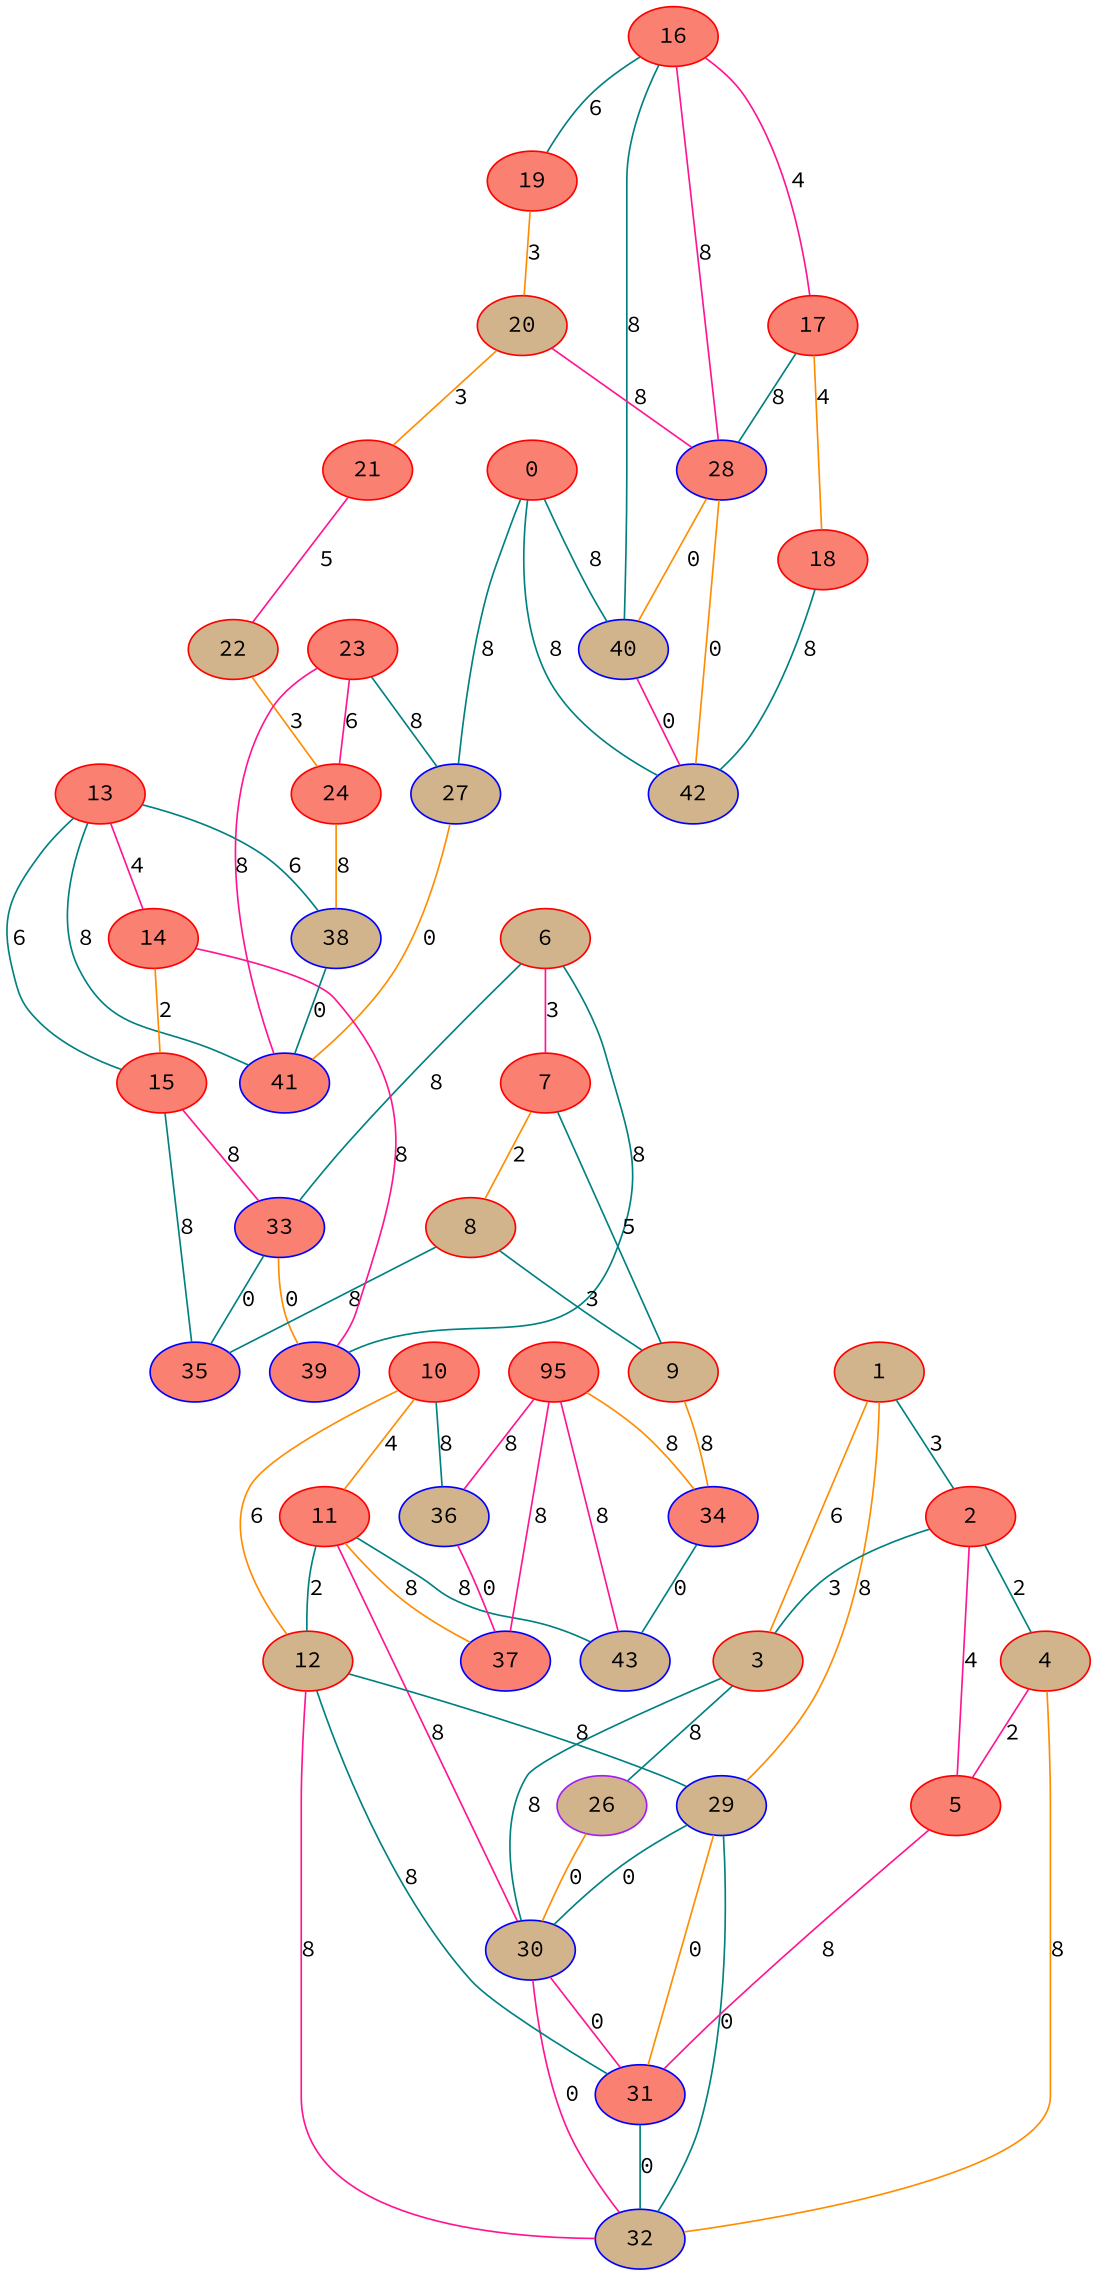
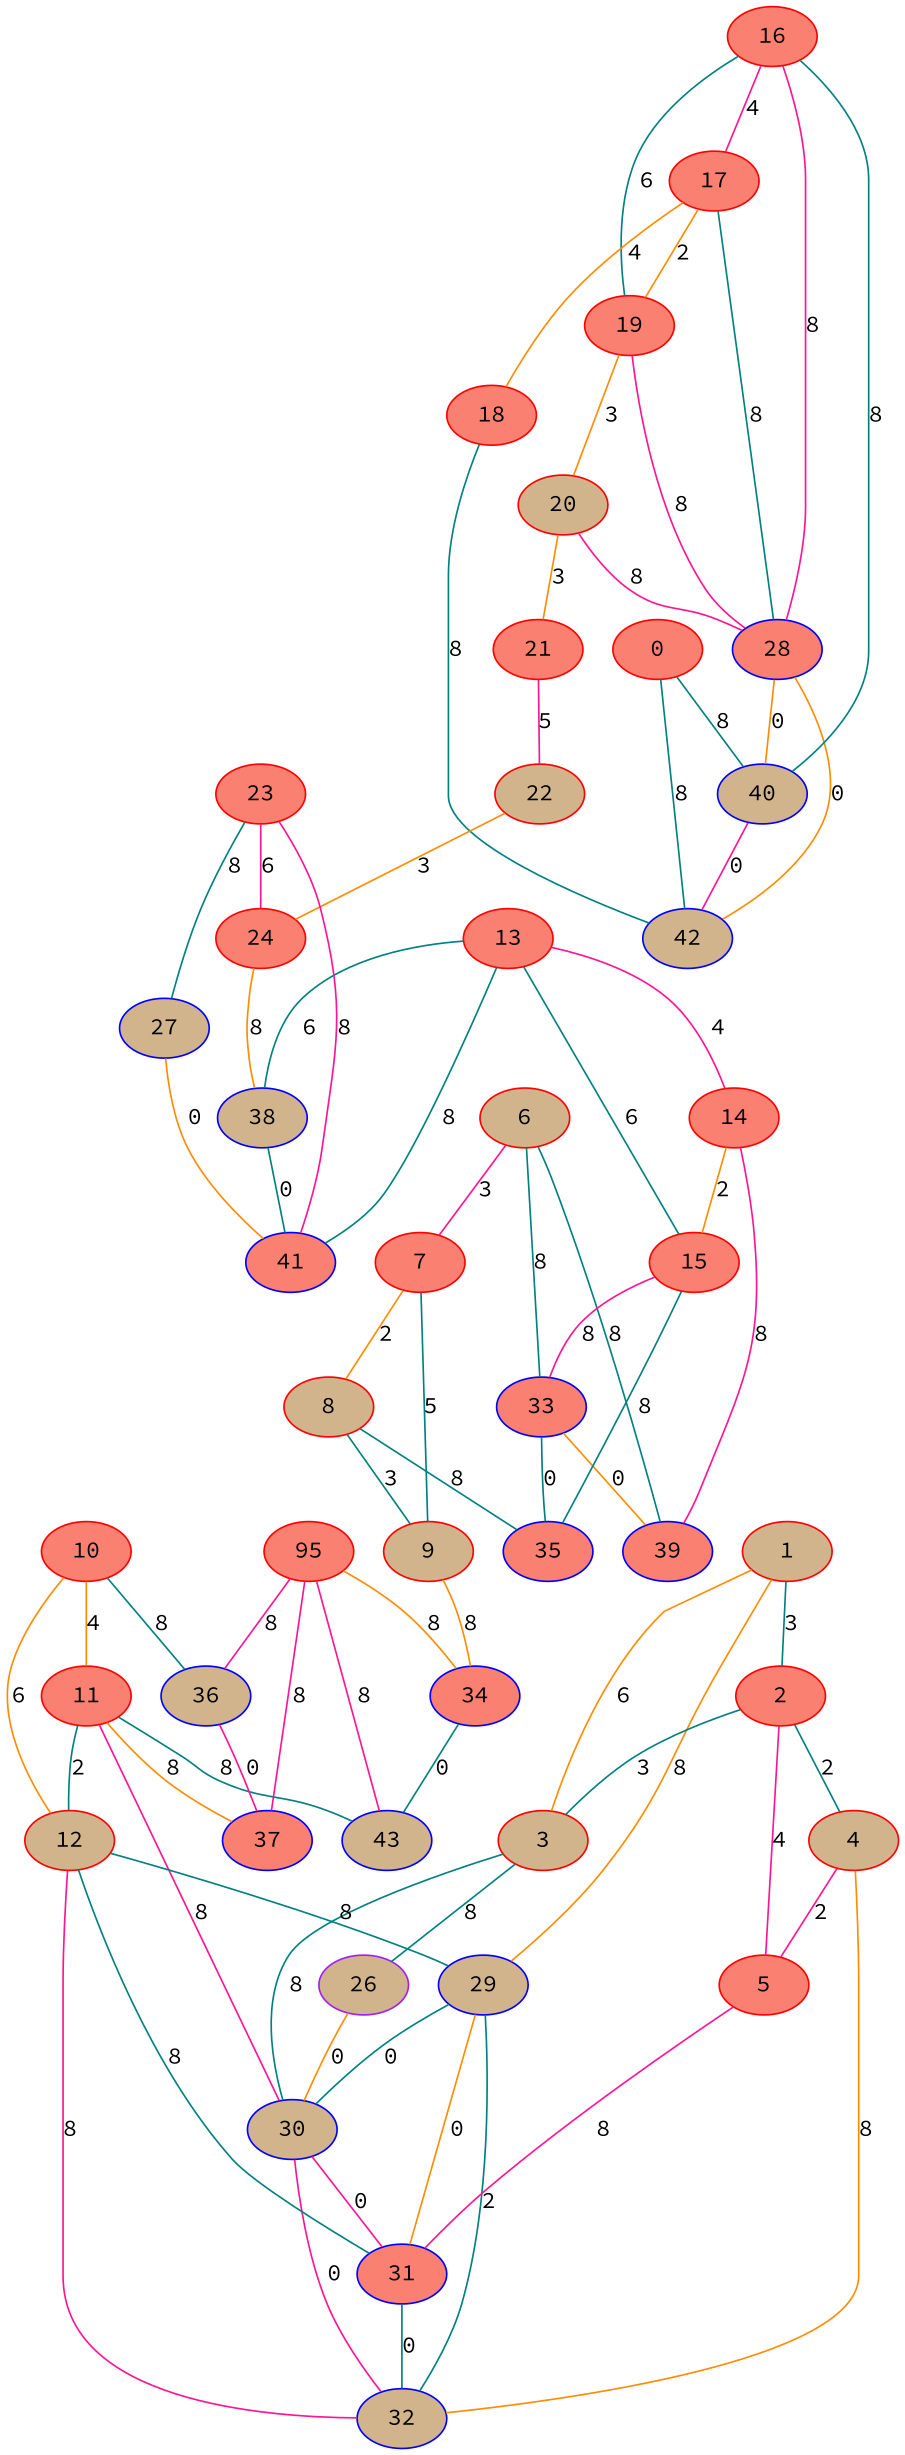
edge "17" -- "19": added, label "2"
edge "19" -- "28": added, label "8"
edge "0" -- "27": removed, label "8"
edge "29" -- "32": label "0" -> "2"
